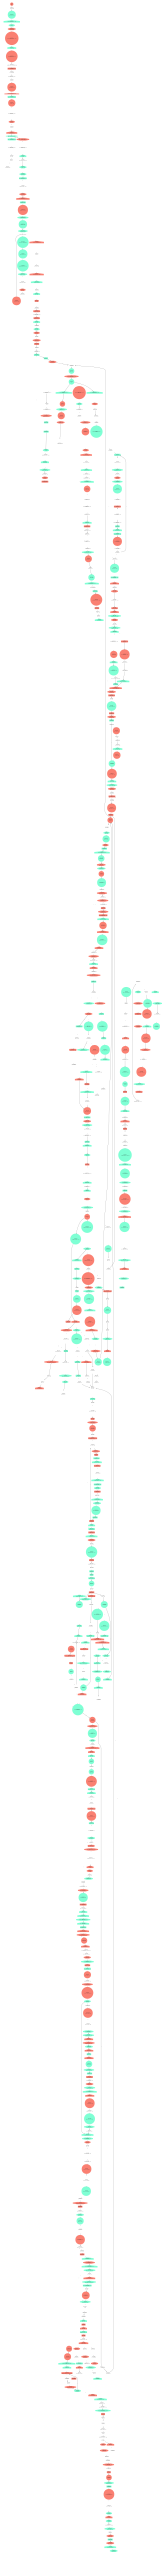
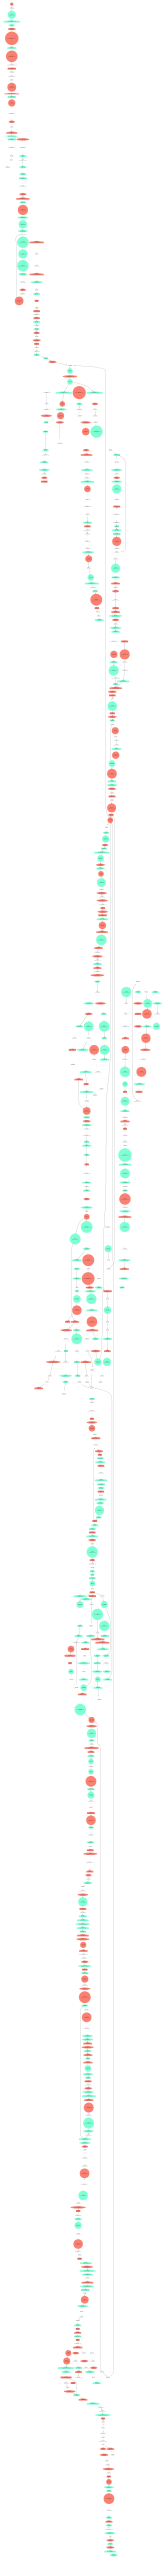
node "0x00432706 xorl %eax, %eax": shape house -> circle
